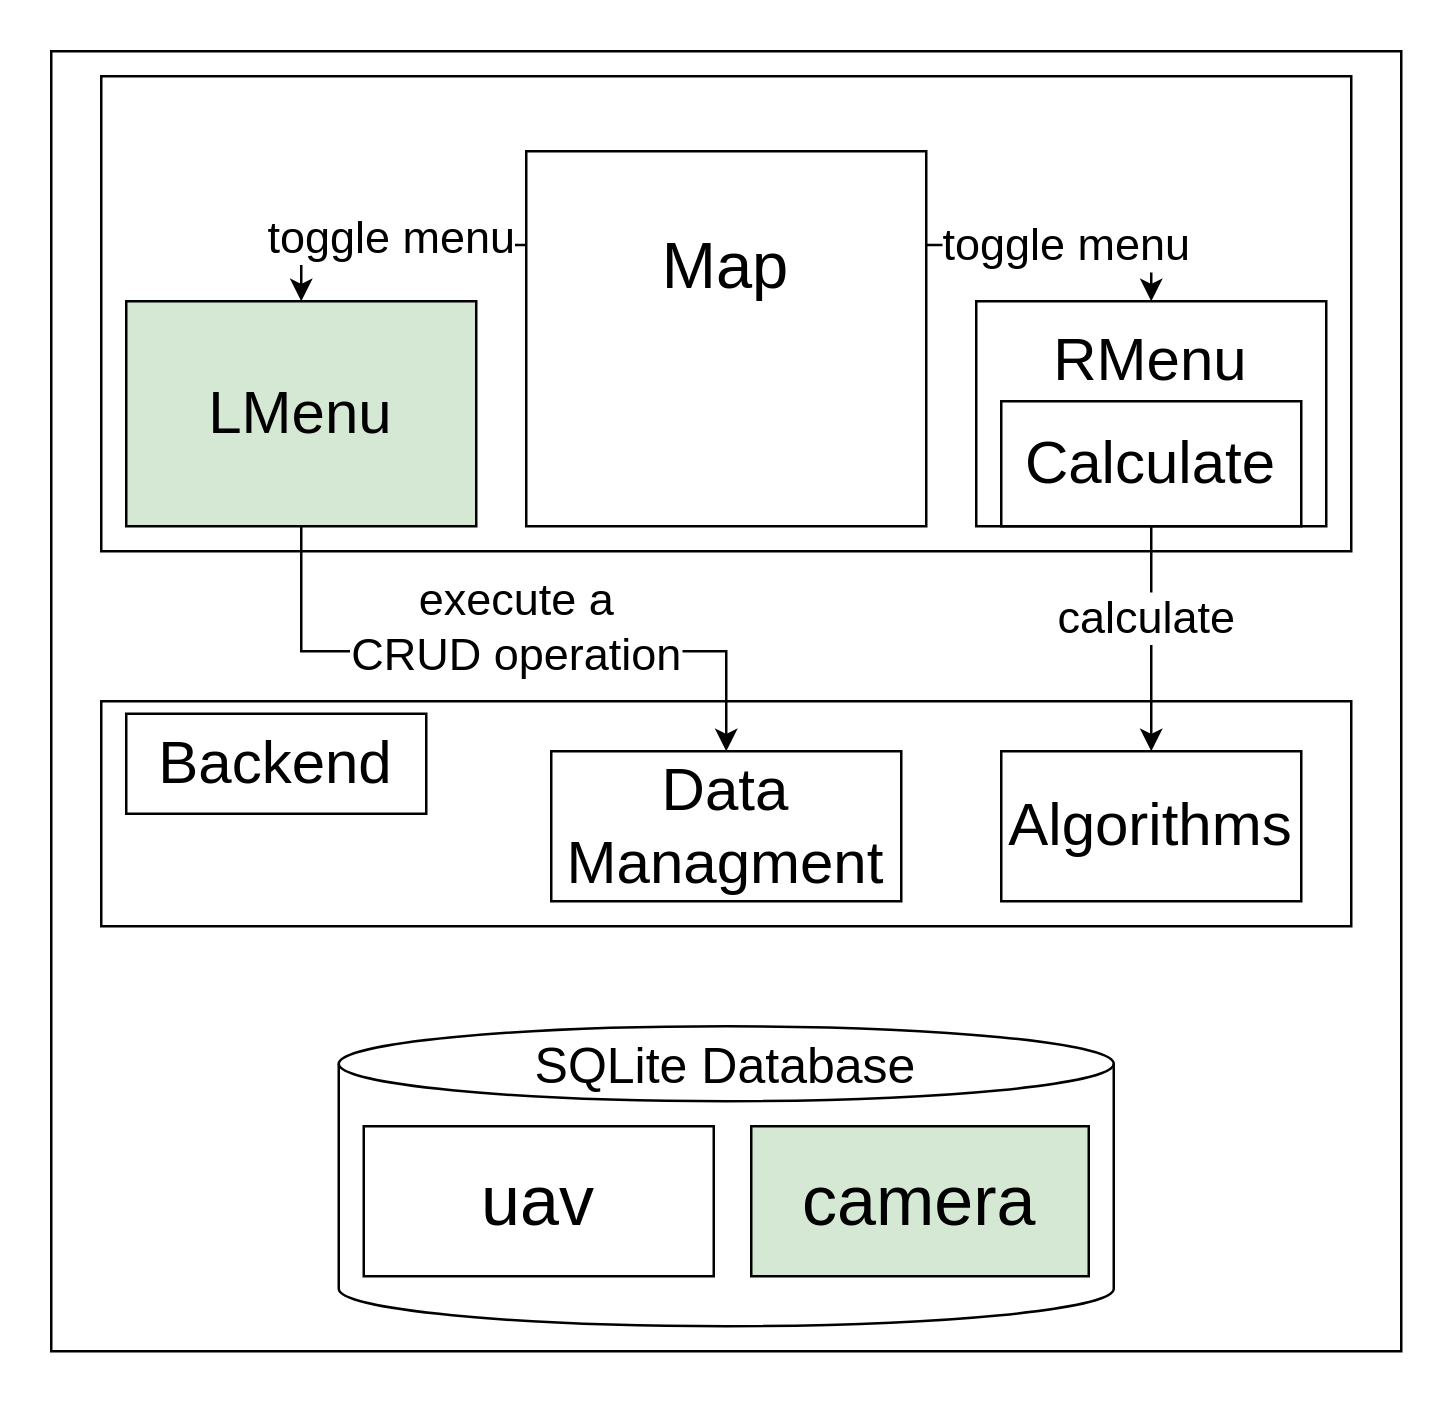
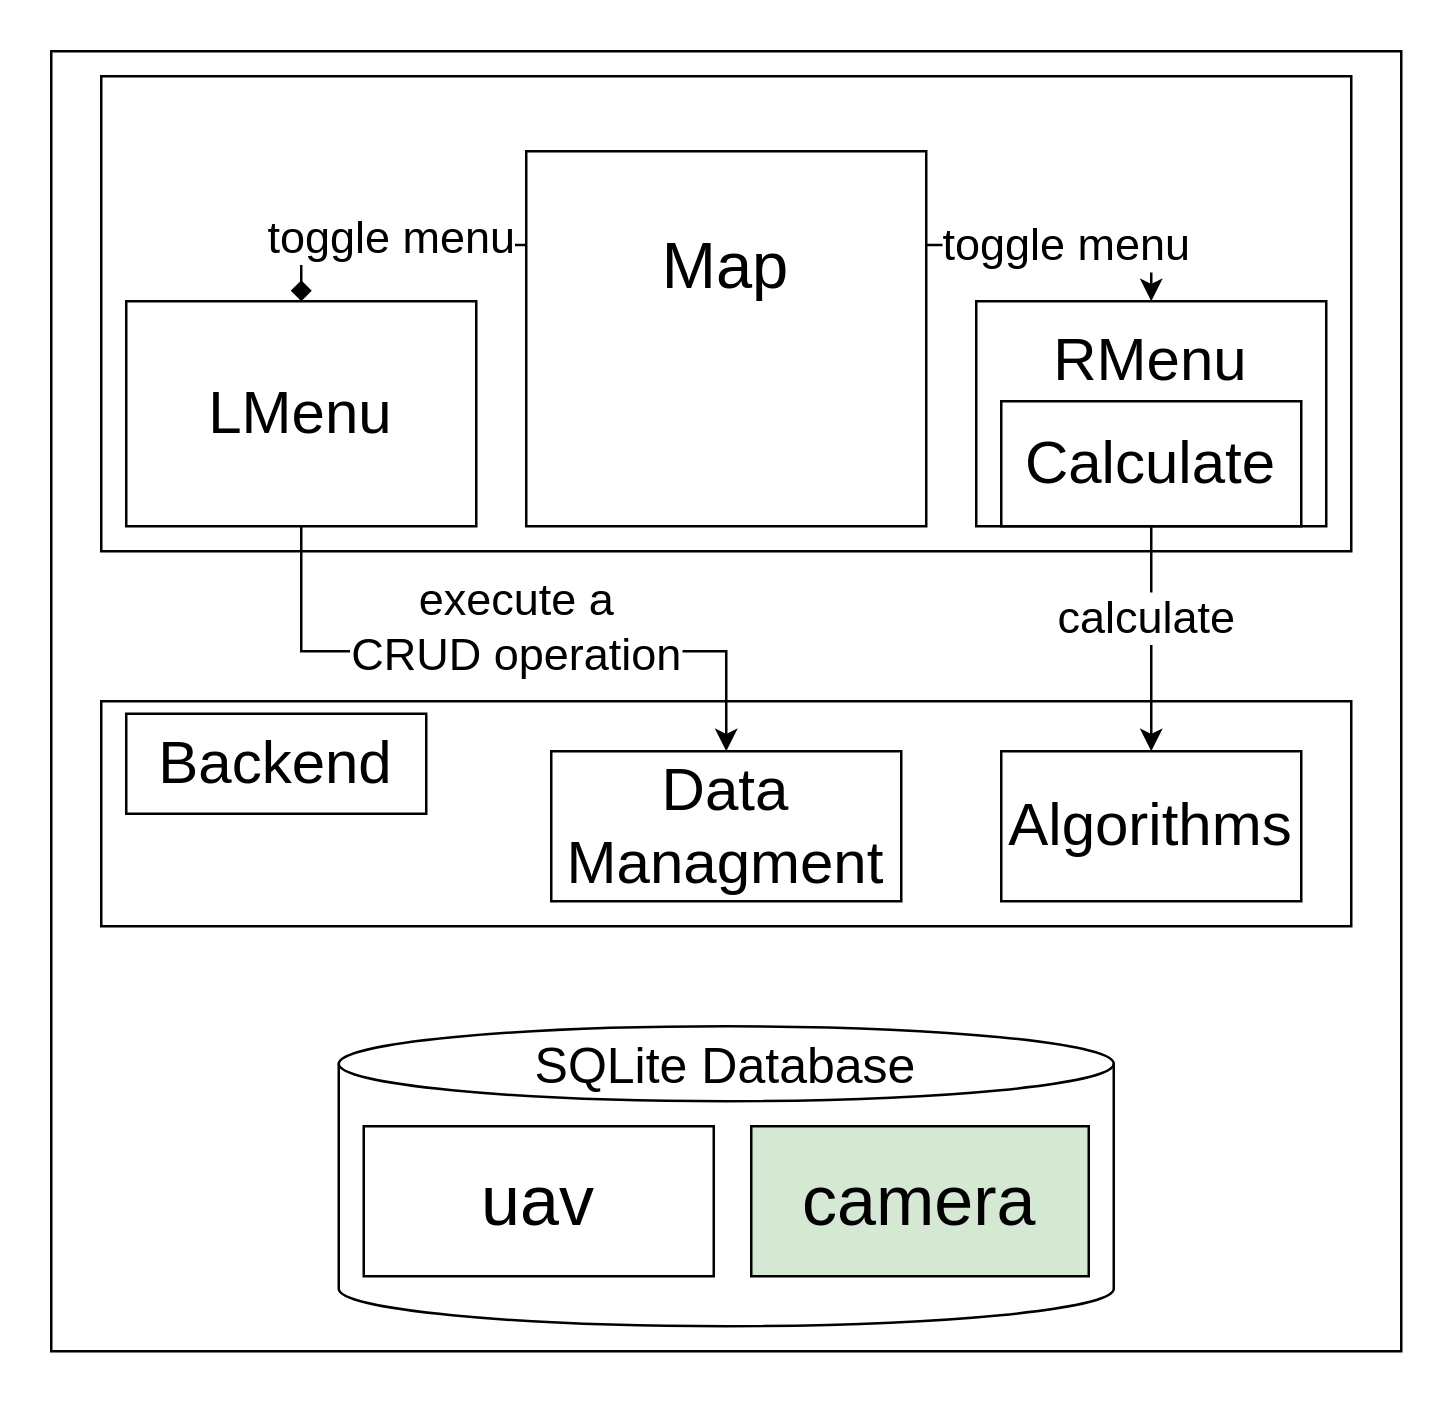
edge "Map" -> "LMenu": arrowhead classic -> diamond
node "LMenu": fillcolor #d5e8d4 -> #ffffff
